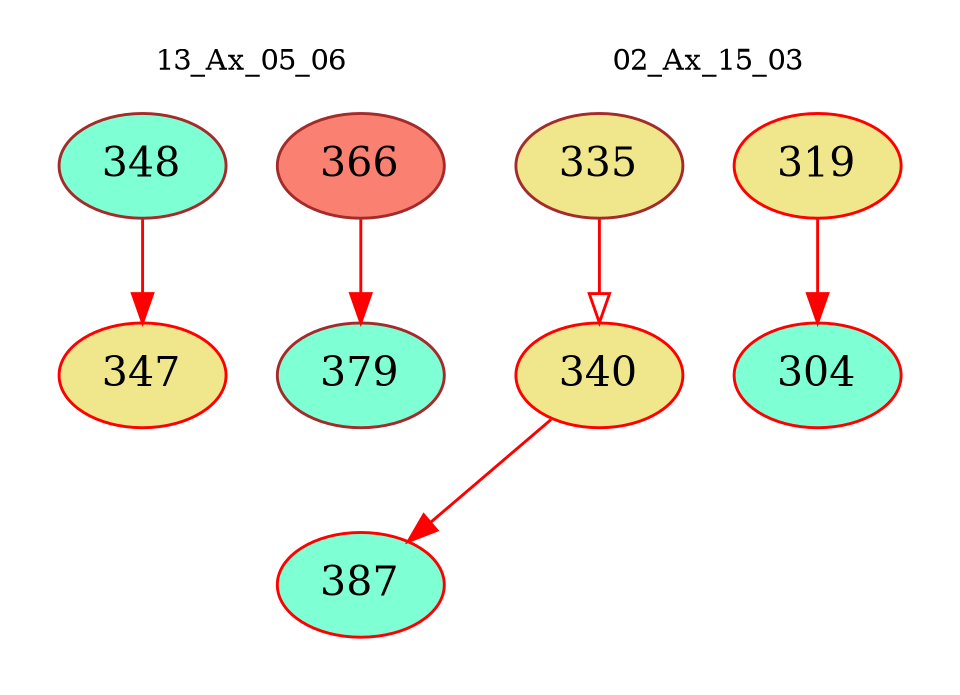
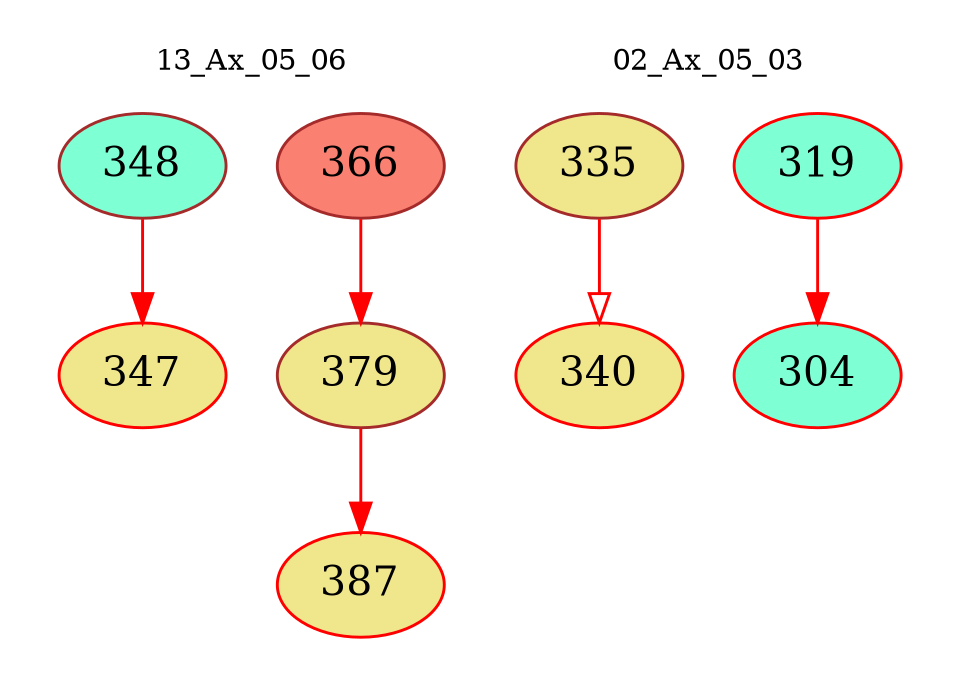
cluster "02_Ax_15_03": label "02_Ax_15_03" -> "02_Ax_05_03"
node "319": fillcolor khaki -> aquamarine
node "379": fillcolor aquamarine -> khaki
edge "340" -> "387": now "379" -> "387"
node "387": fillcolor aquamarine -> khaki
